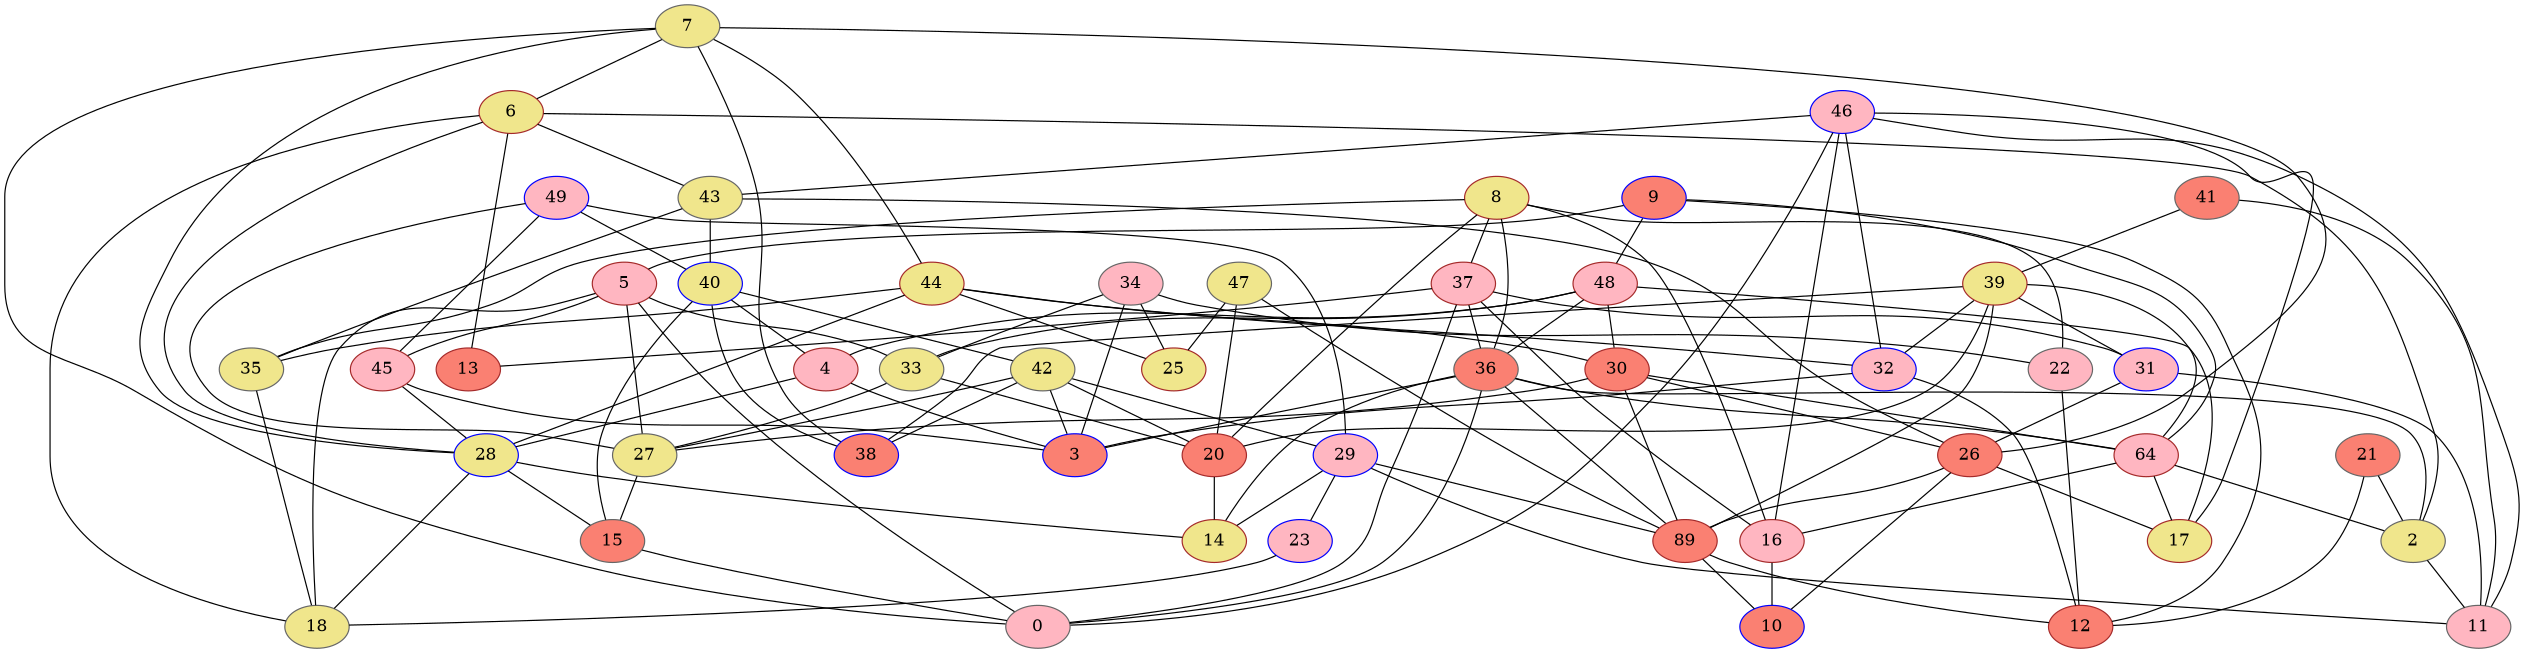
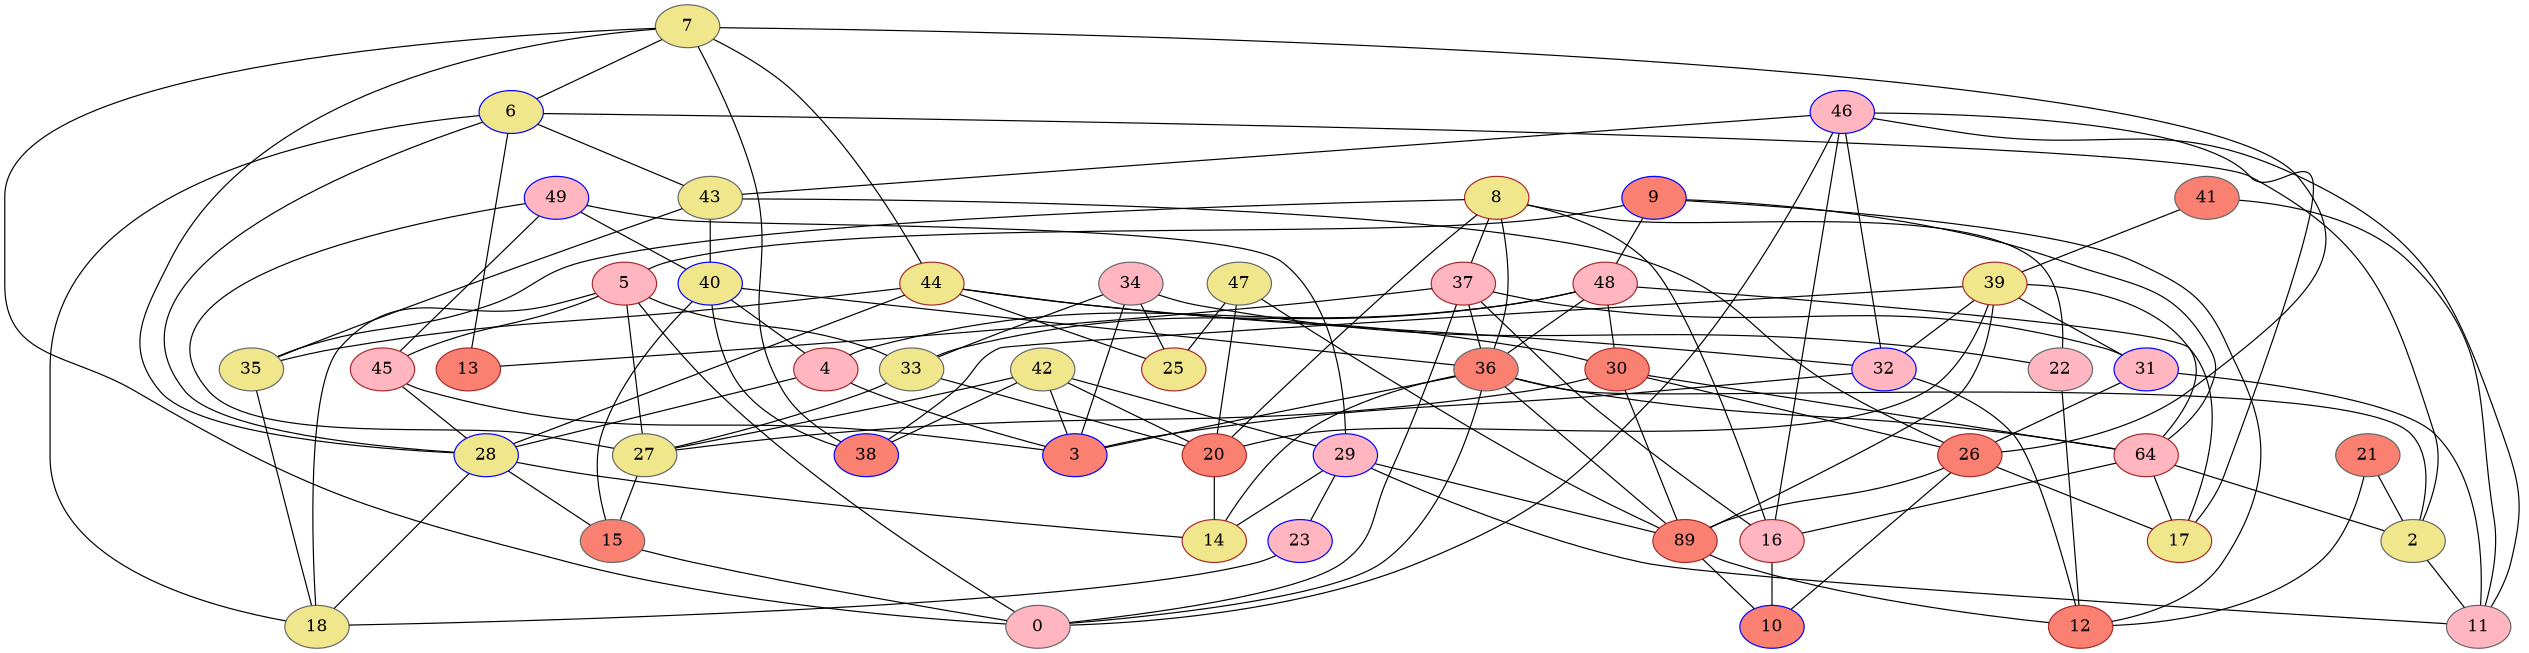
node "6": color brown -> blue
edge "40" -- "42": now "40" -- "36"
